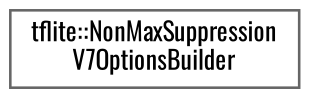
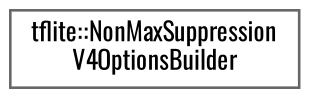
node "tflite::NonMaxSuppression V7OptionsBuilder": label "tflite::NonMaxSuppression V7OptionsBuilder" -> "tflite::NonMaxSuppression V4OptionsBuilder"
